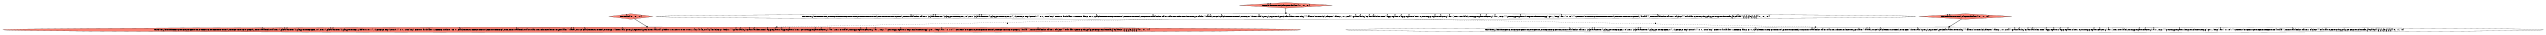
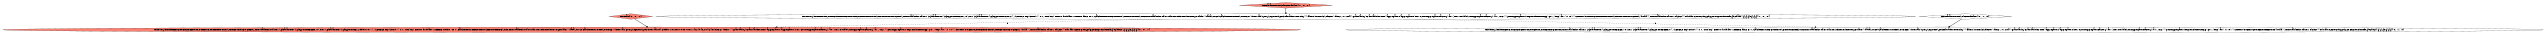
node "testParametersInSelectAndFilter['0', '1', '0']": fillcolor salmon -> white
